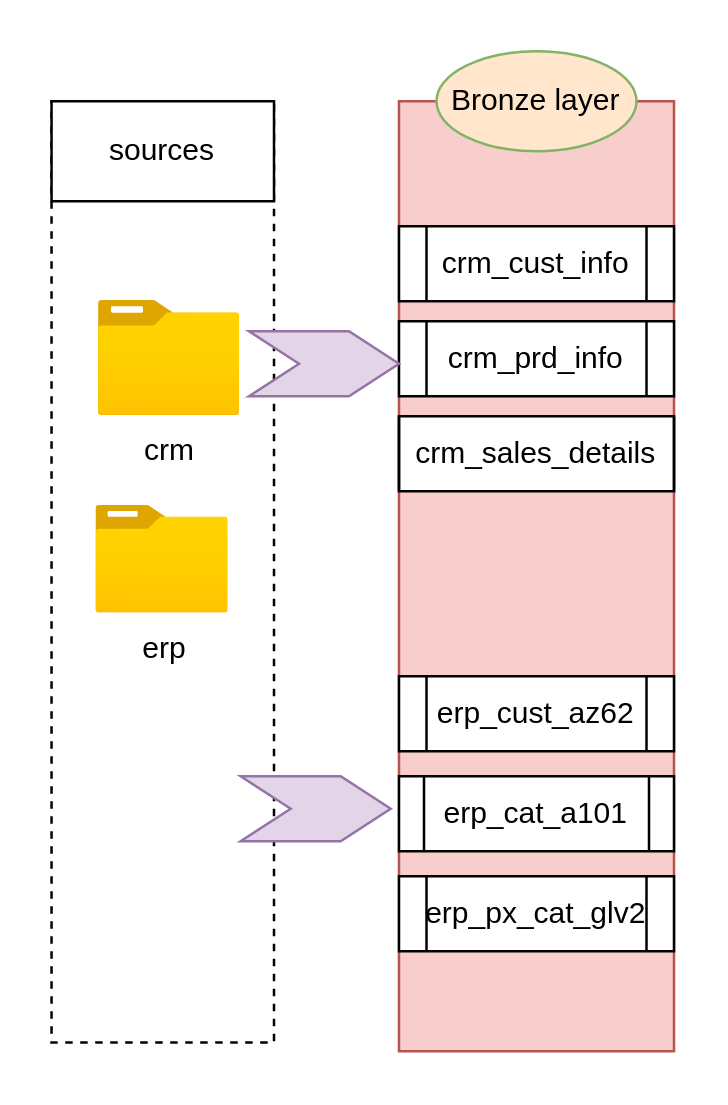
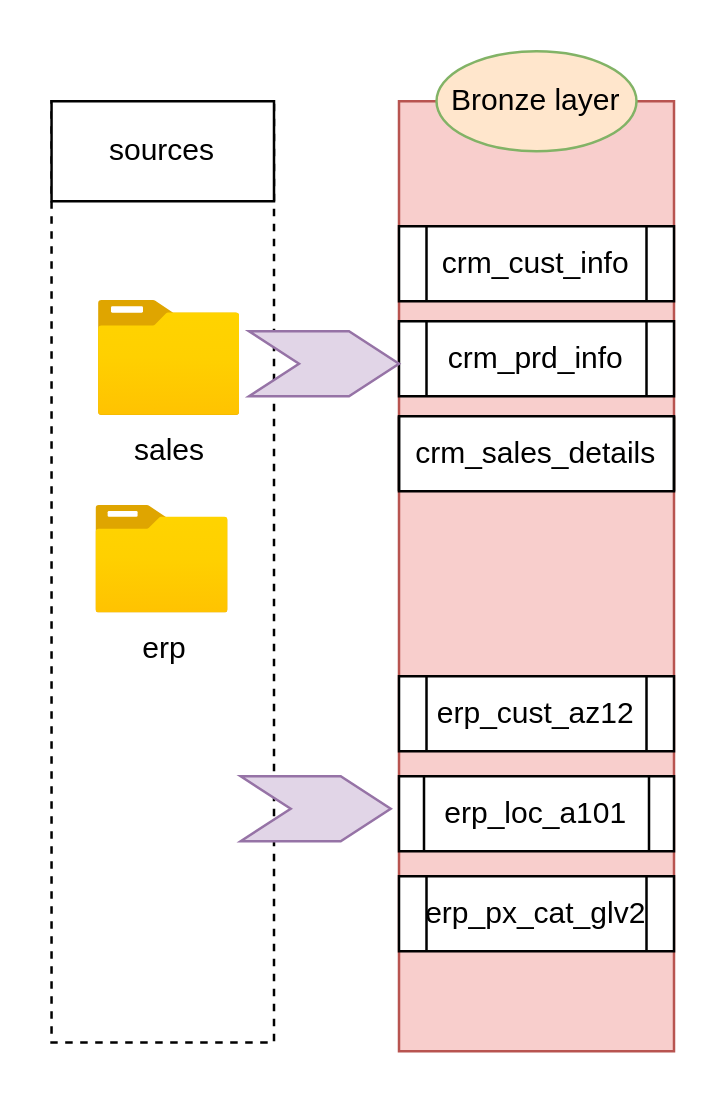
node "crm": label "crm" -> "sales"
node "erp_cust_az62": label "erp_cust_az62" -> "erp_cust_az12"
node "erp_cat_a101": label "erp_cat_a101" -> "erp_loc_a101"
